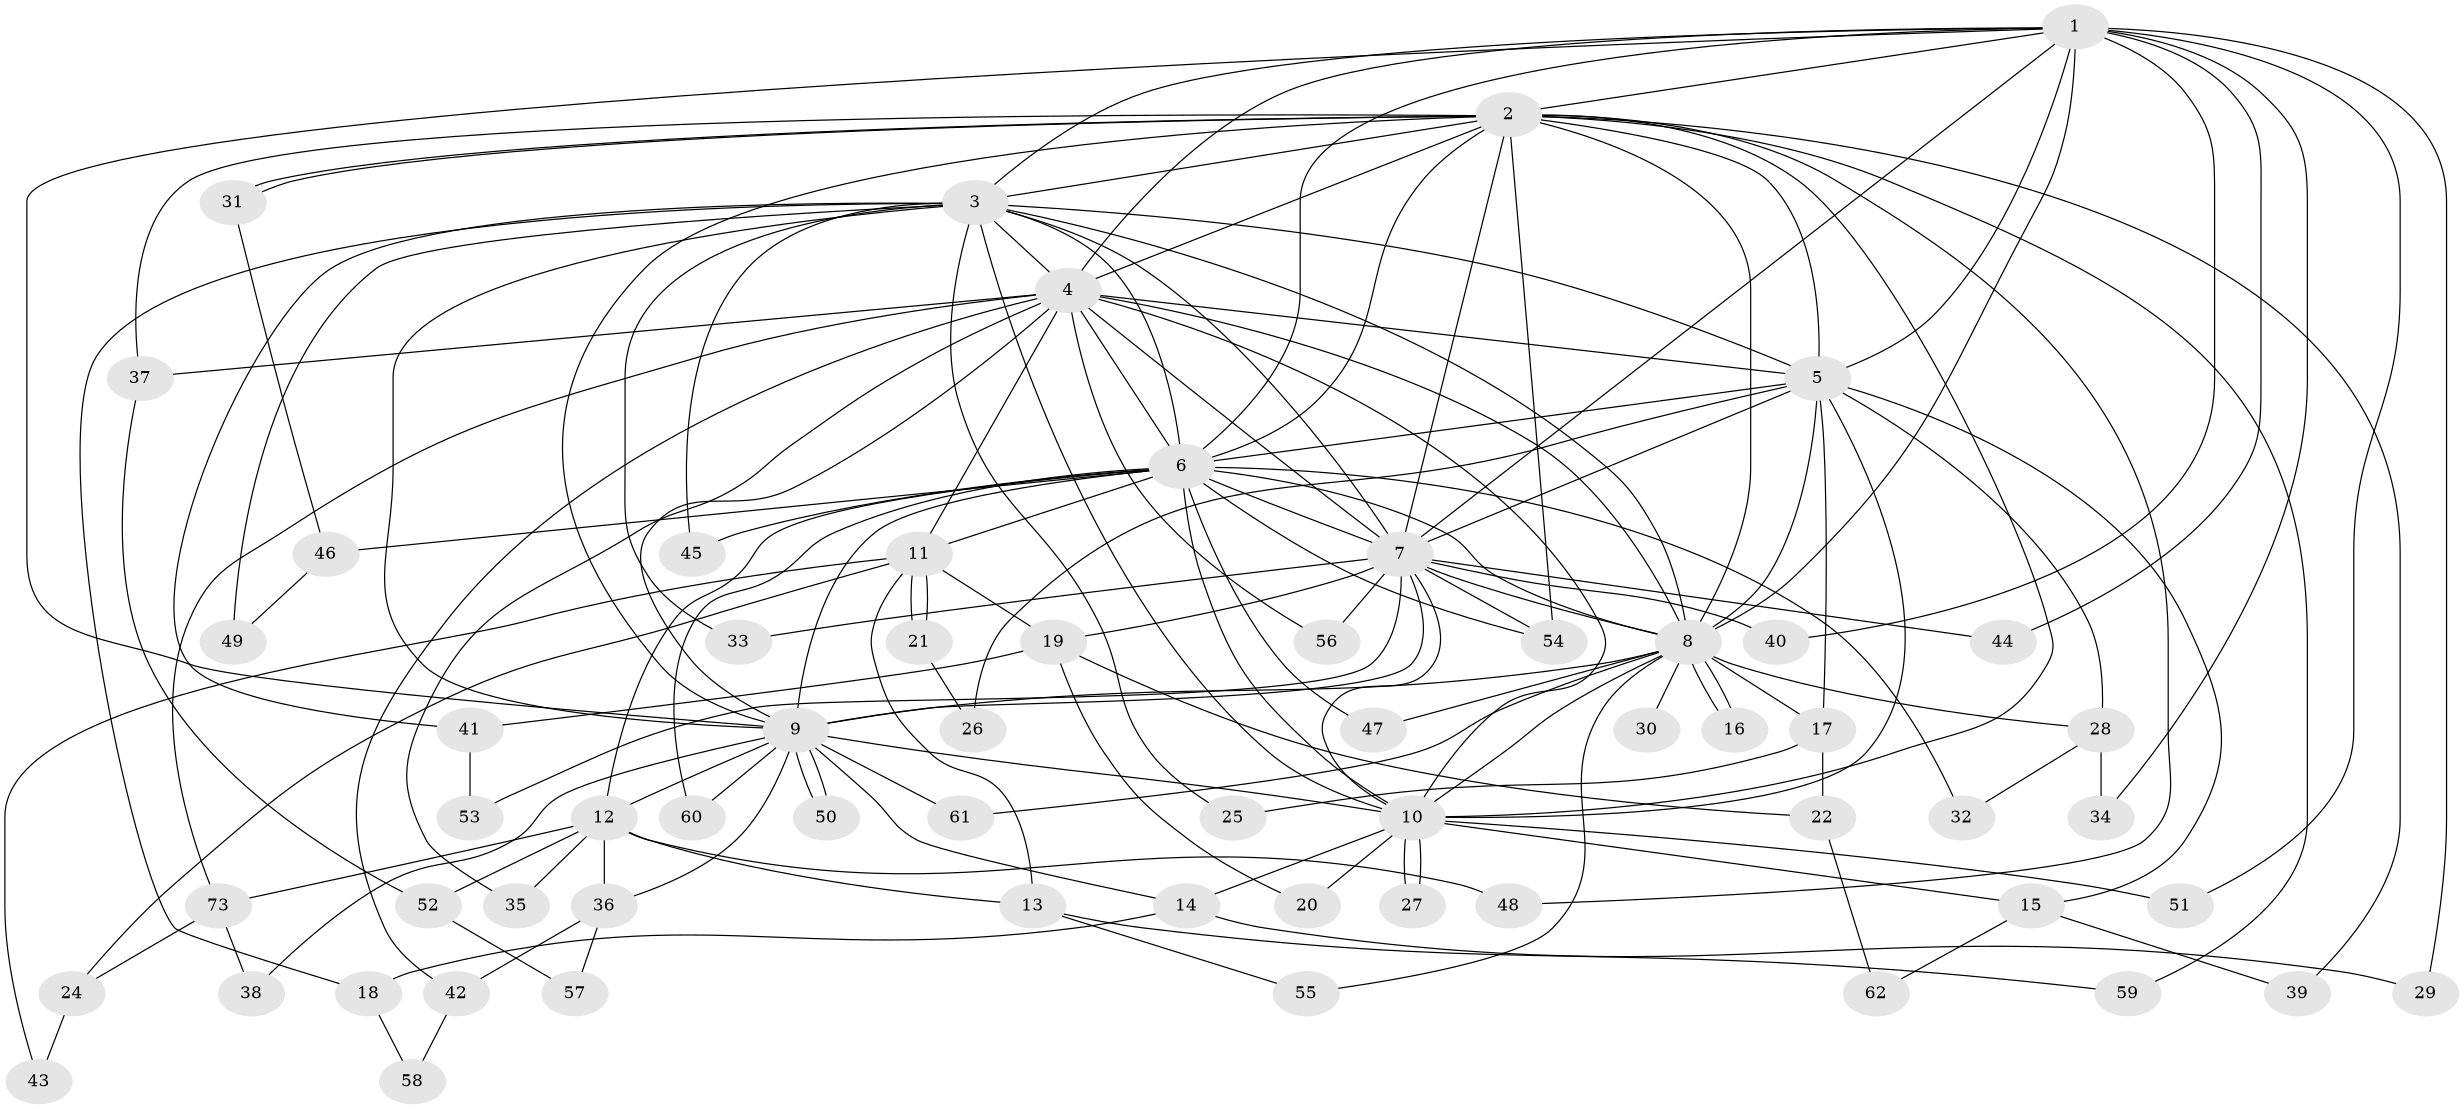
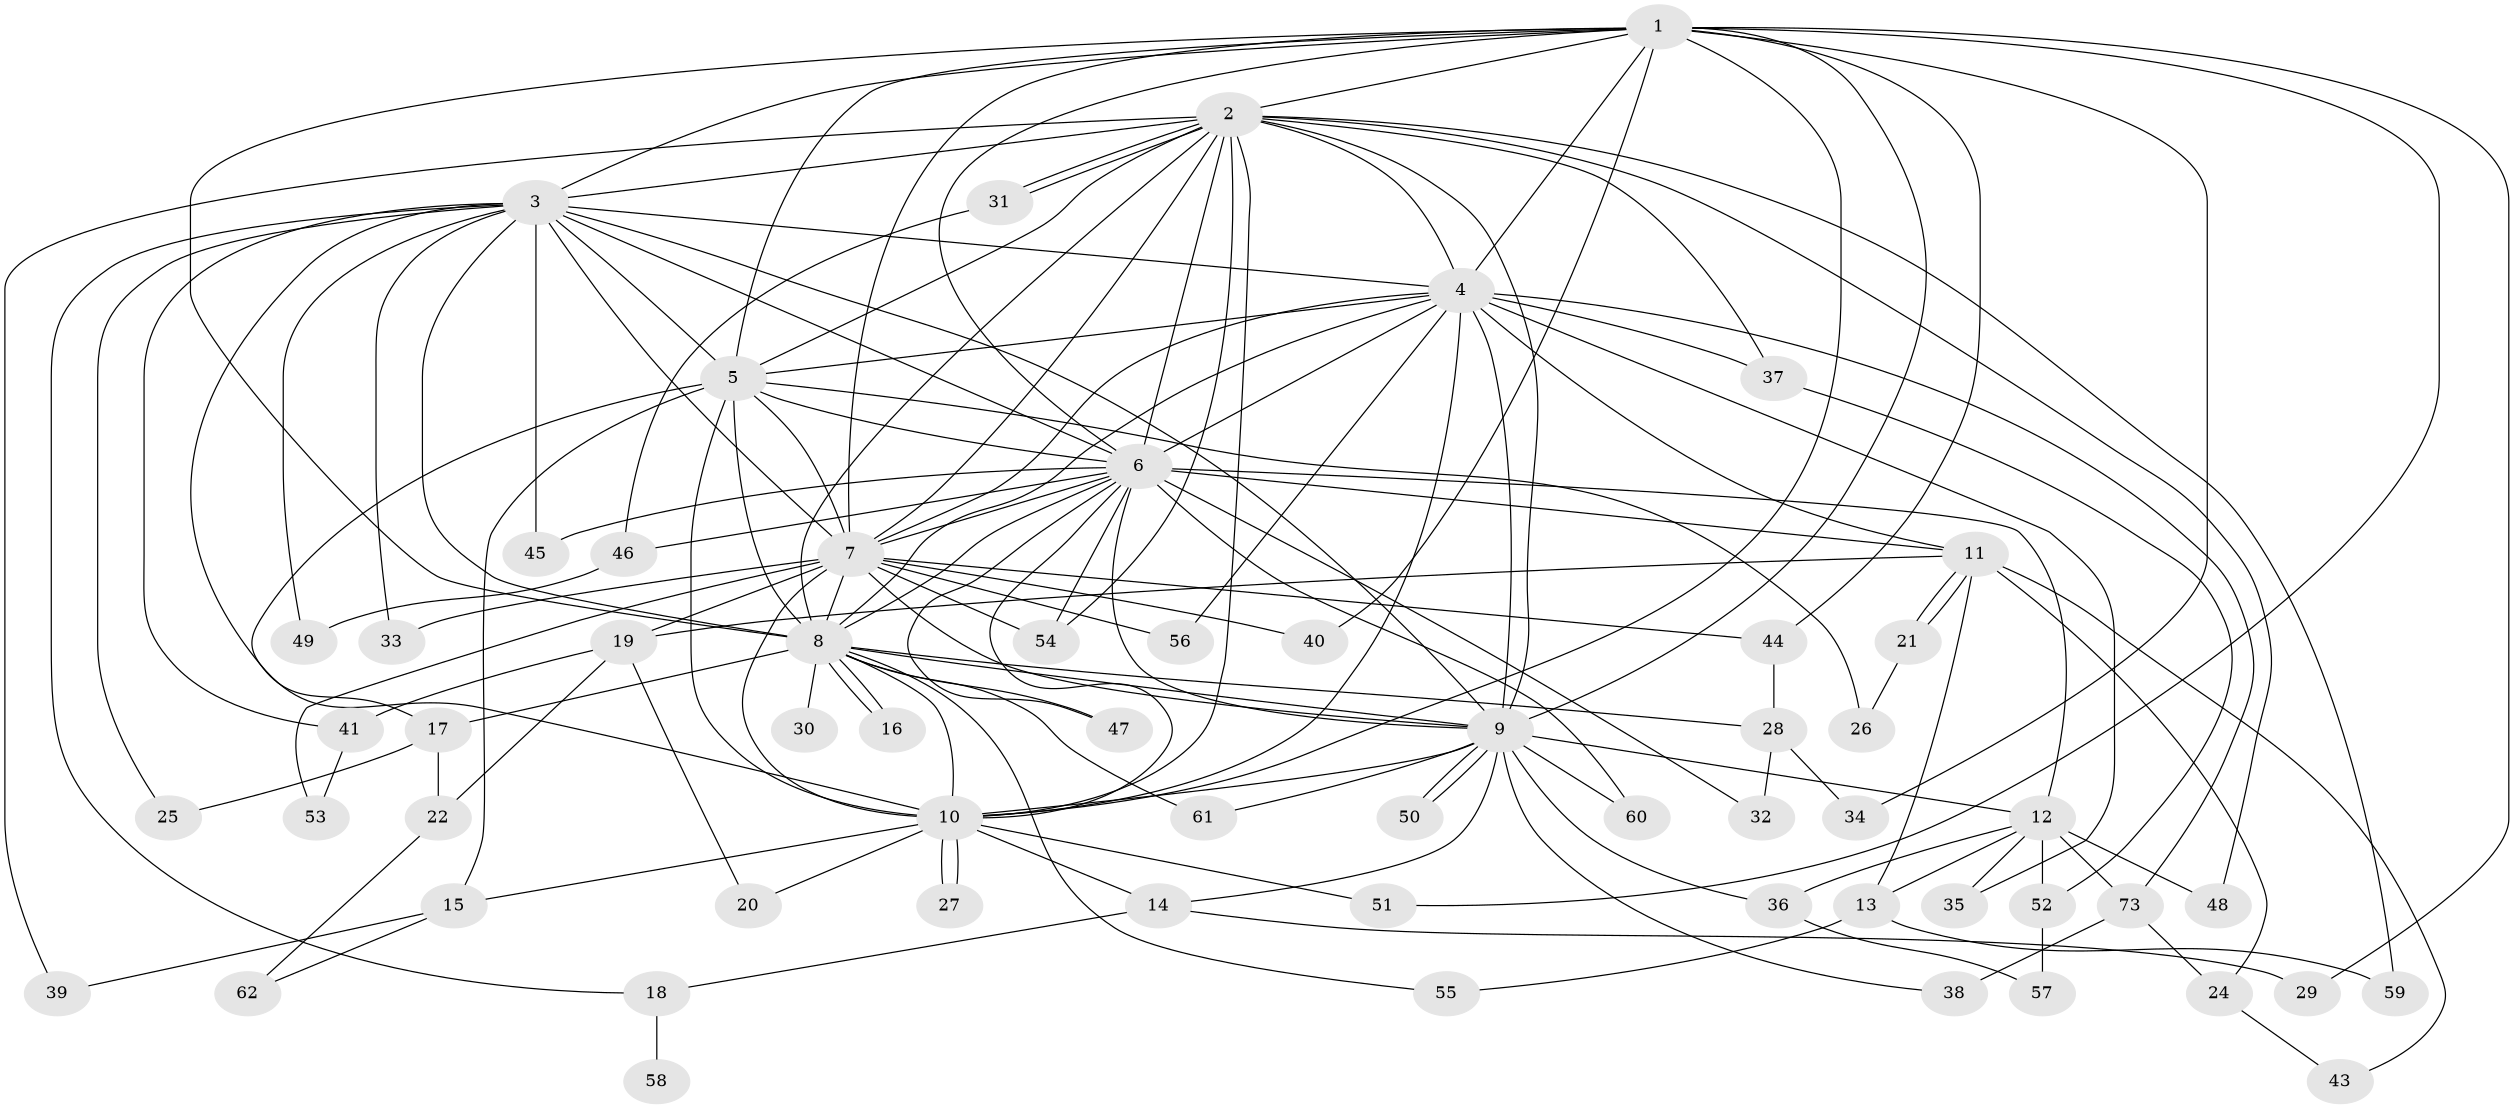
edge "5" -- "28": now "44" -- "28"
edge "1" -- "10": added
node "42": removed
